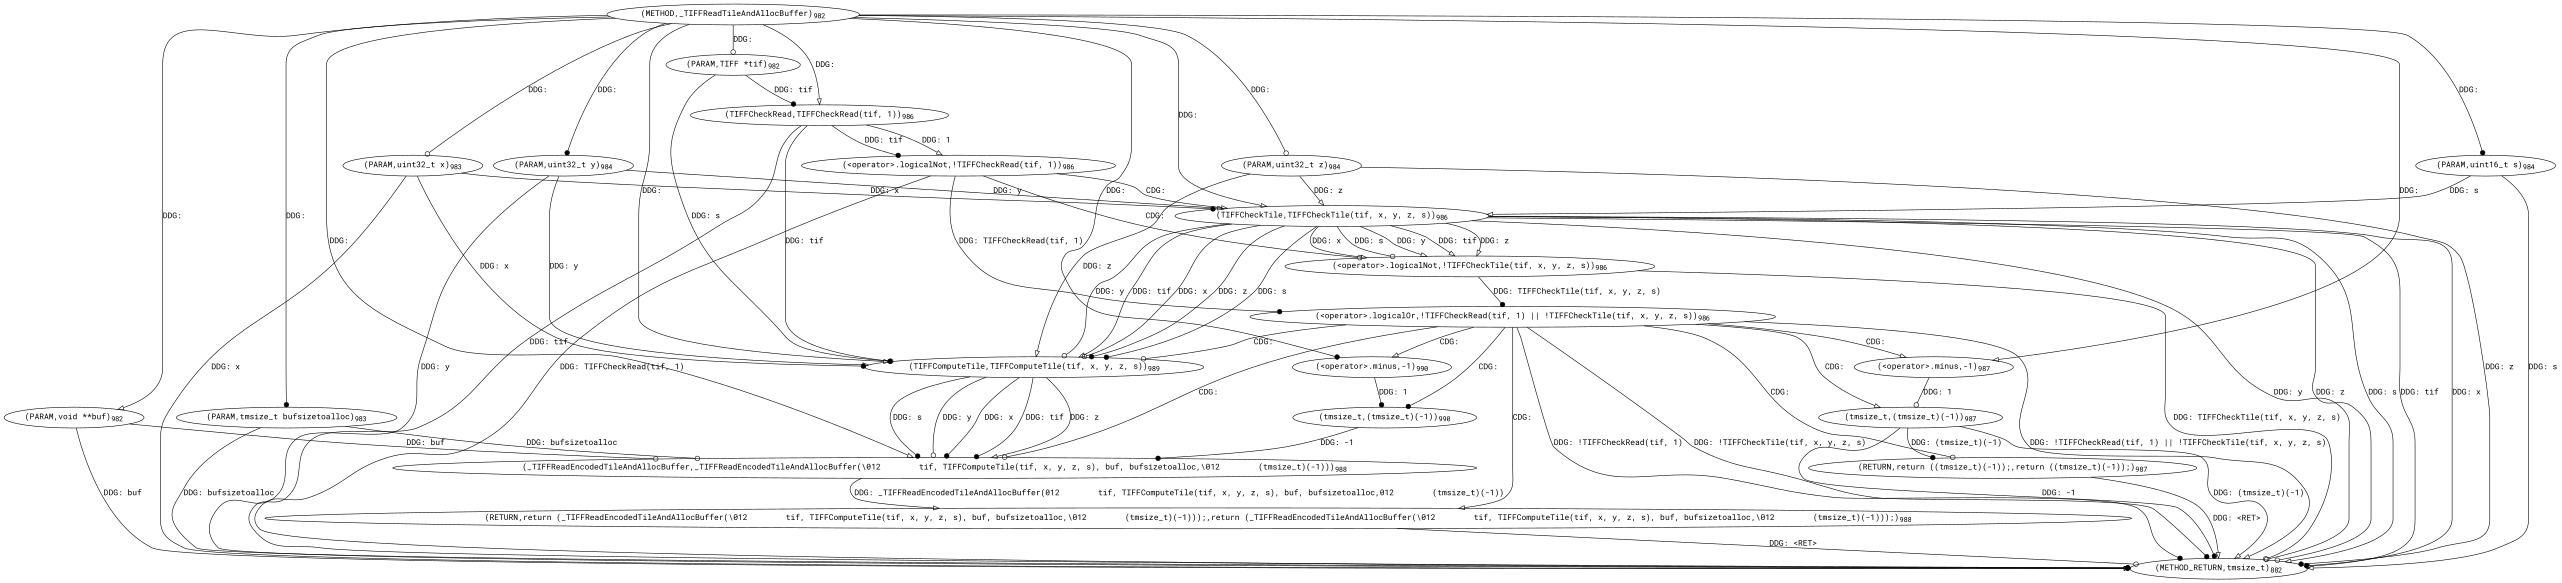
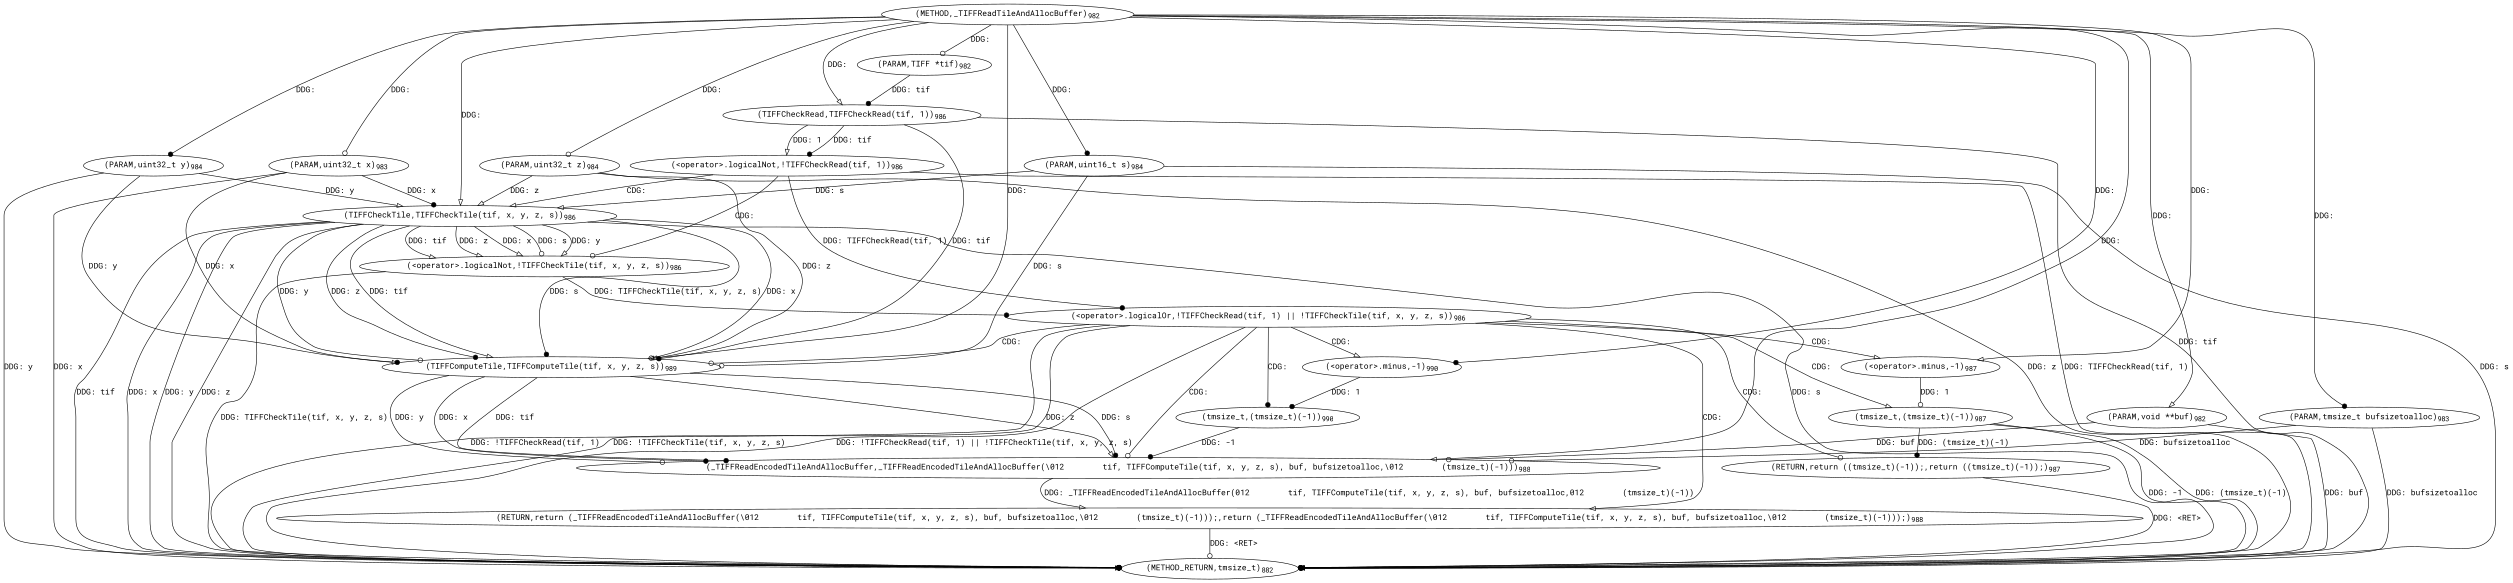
edge "(PARAM,TIFF *tif)" -> "(TIFFComputeTile,TIFFComputeTile(tif, x, y, z, s))": now "(PARAM,uint16_t s)" -> "(TIFFComputeTile,TIFFComputeTile(tif, x, y, z, s))"
